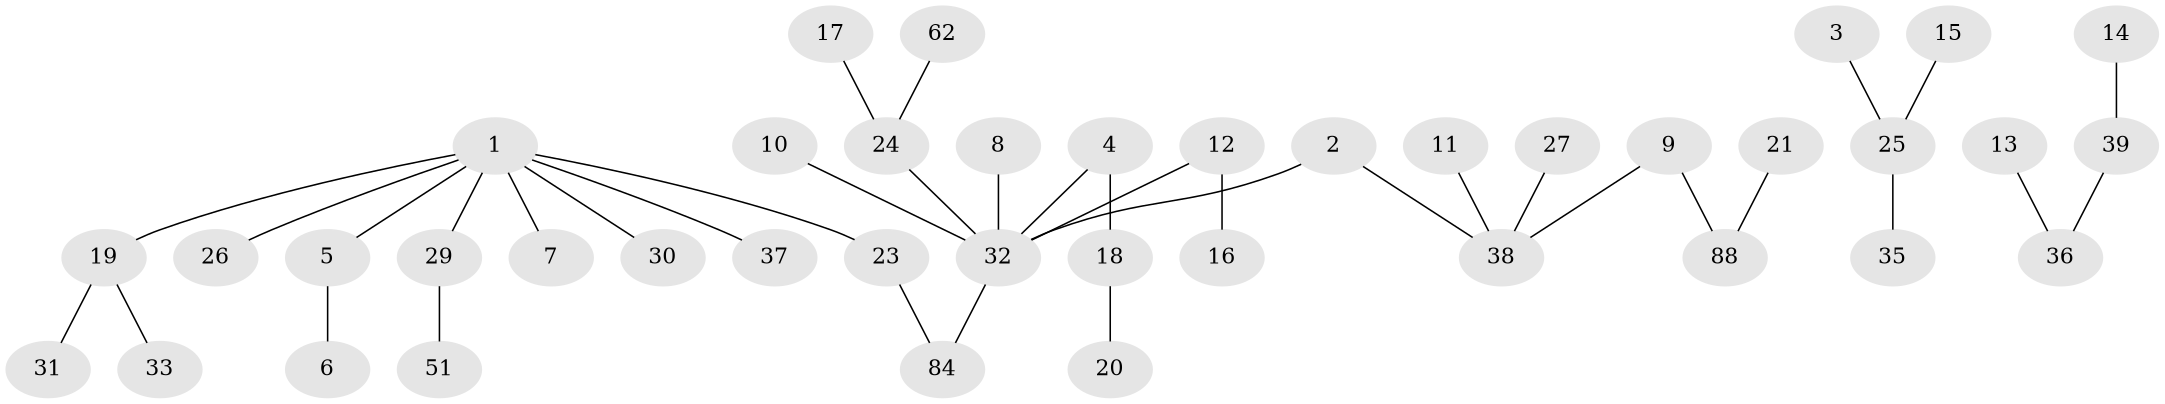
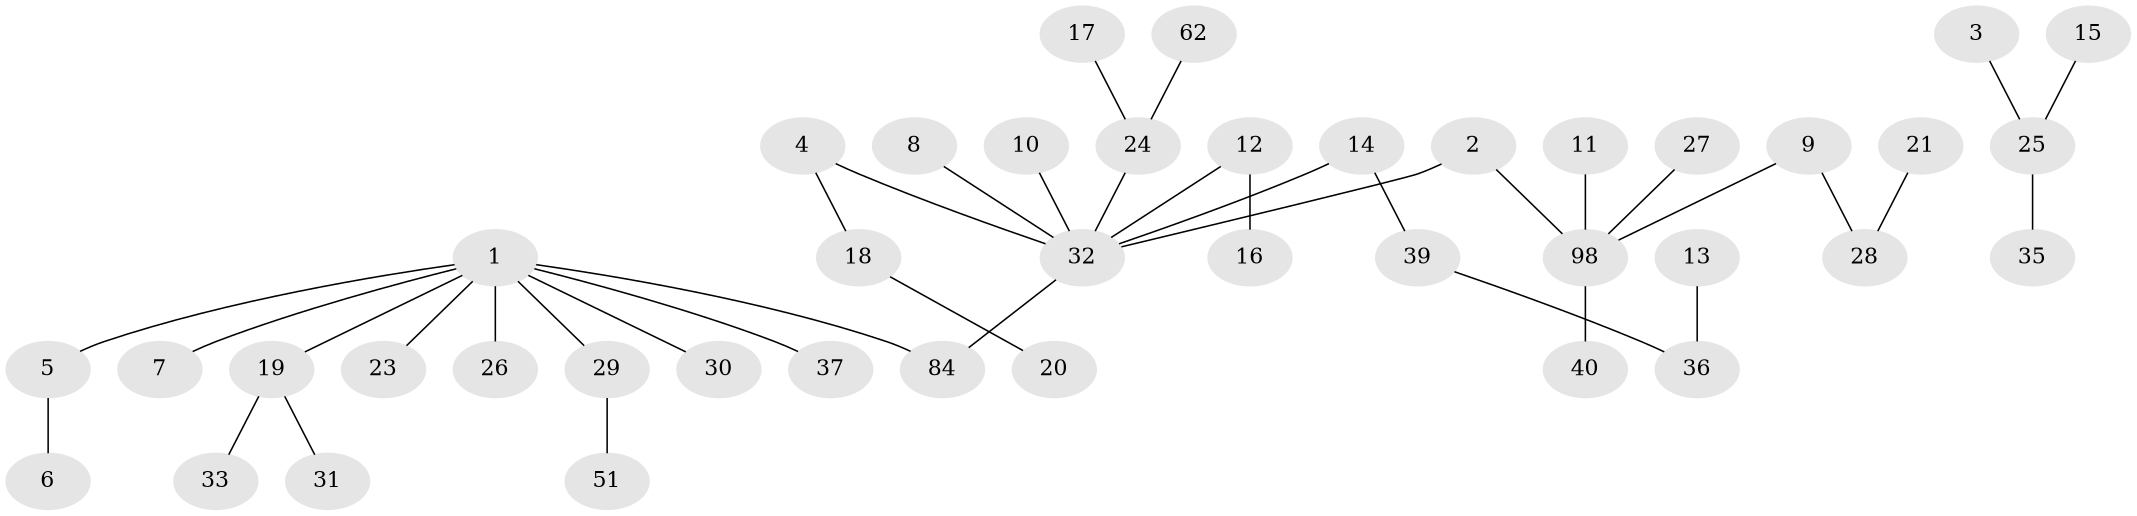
edge "14" -- "32": added
node "38": label "38" -> "98"
node "88": label "88" -> "28"
edge "23" -- "84": now "1" -- "84"
node "40": added
